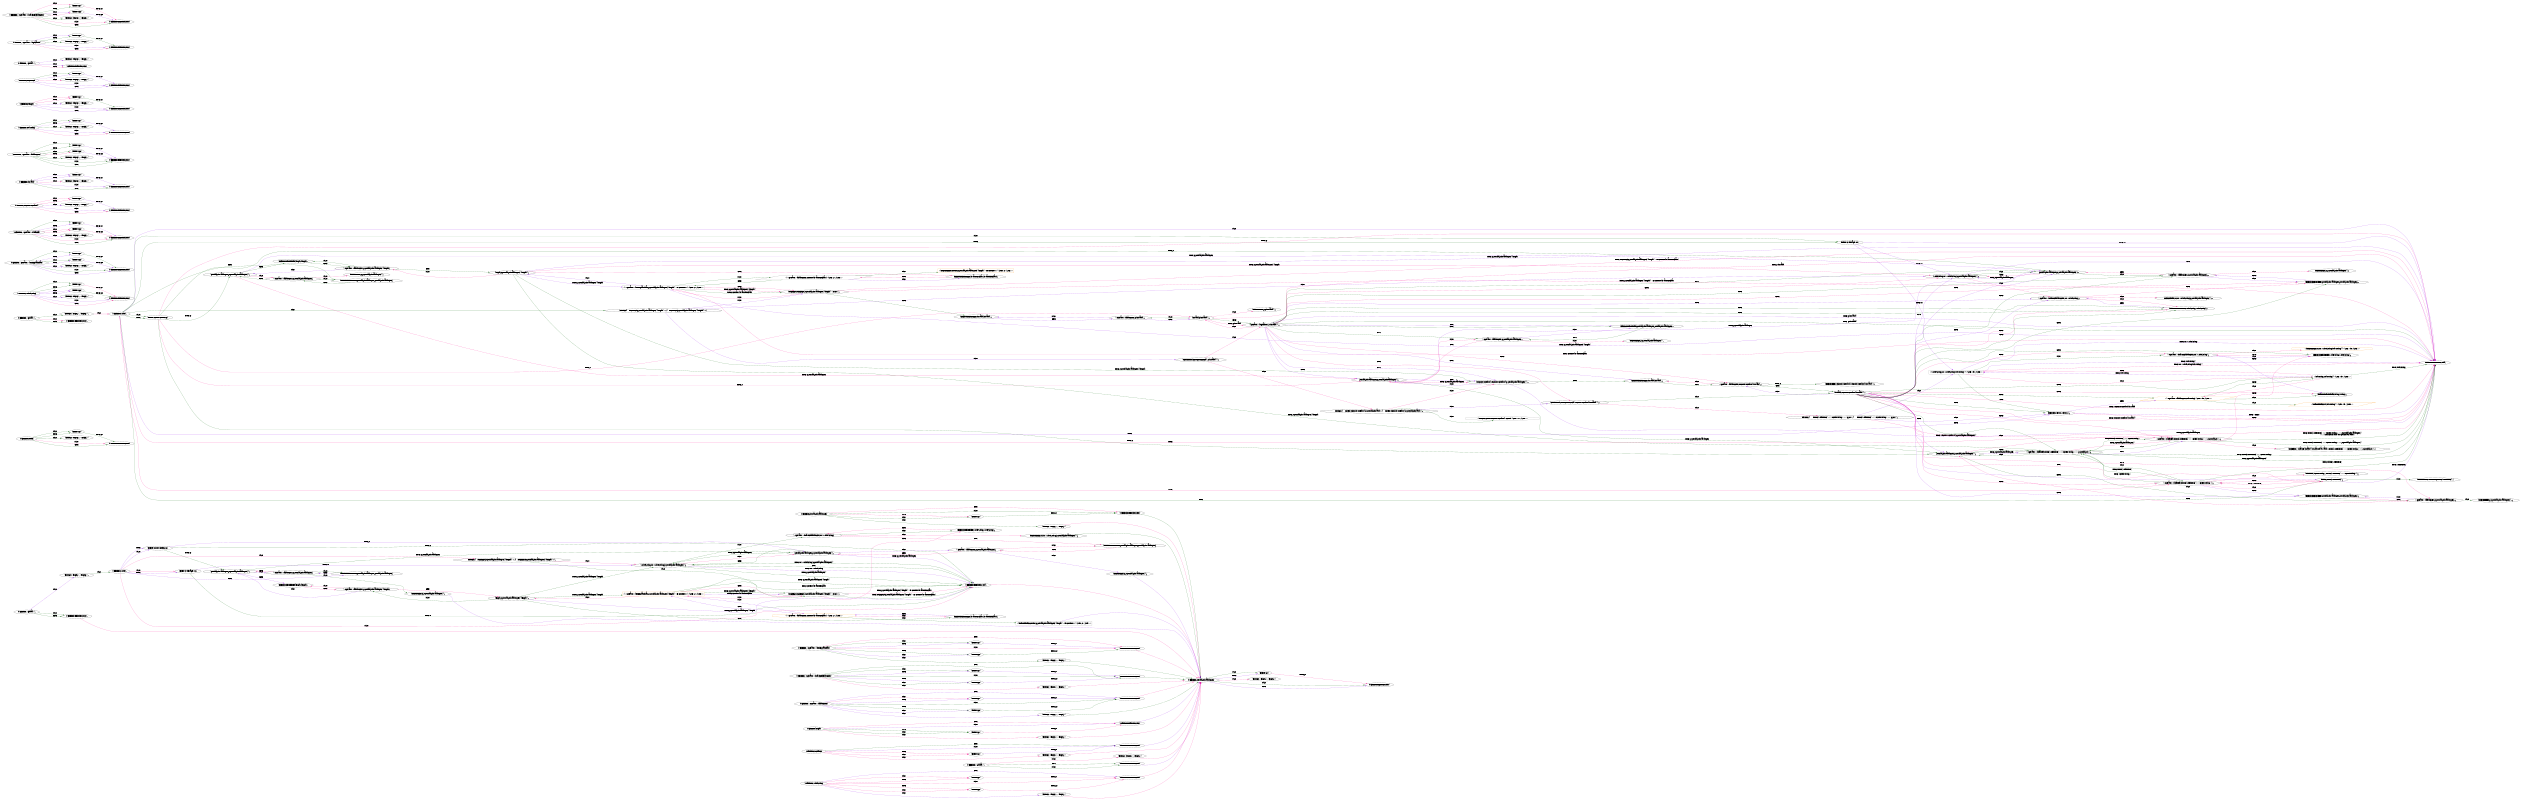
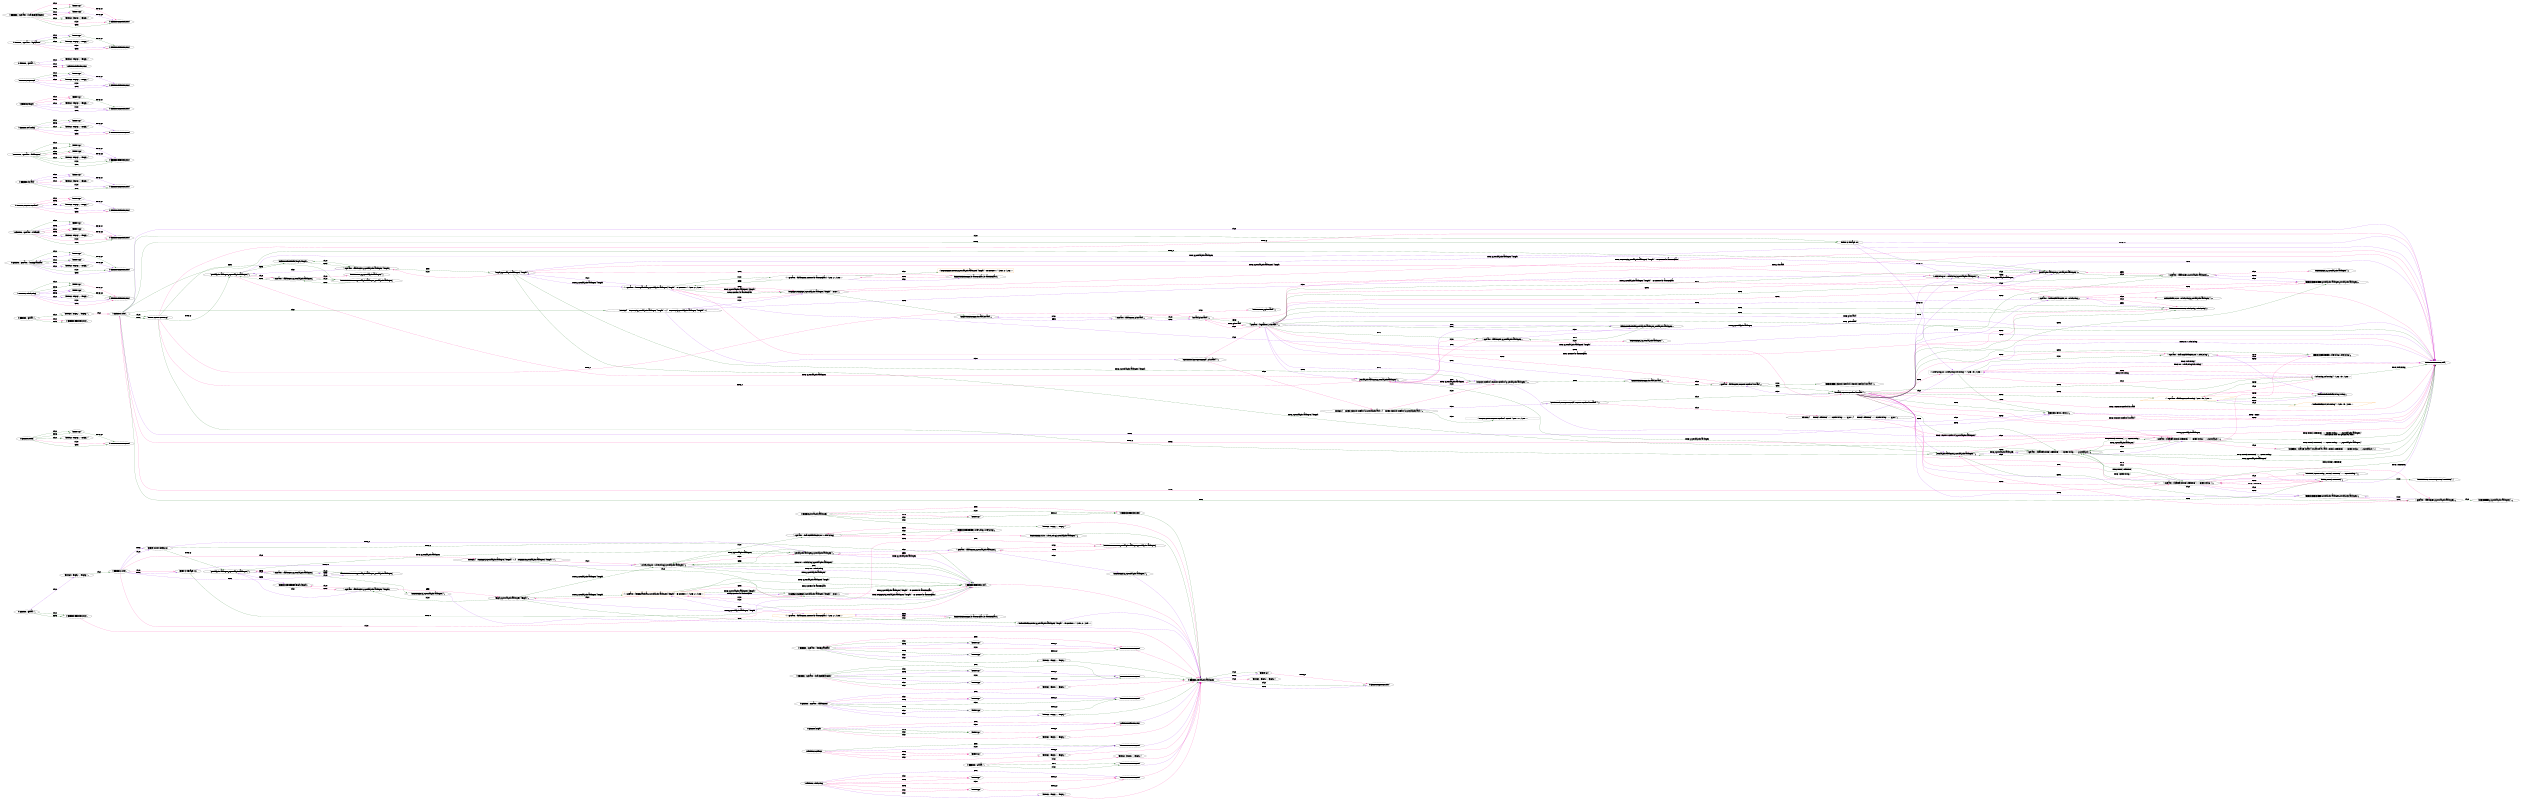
edge "(is_valid,p.is_valid())" -> "(IDENTIFIER,p,p.is_valid())": now "(<operator>.fieldAccess,p.is_valid)" -> "(IDENTIFIER,p,p.is_valid())"
node "<(IDENTIFIER,m,m->WriteString(std::string()))<SUB>15</SUB>>": removed
edge "(<operator>.logicalNot,!p.is_valid())" -> "(CONTROL_STRUCTURE,IF,if (reconstructed_url.is_valid()))": now "(<operator>.logicalNot,!p.is_valid())" -> "(is_valid,reconstructed_url.is_valid())"
edge "(<operator>.fieldAccess,reconstructed_url.is_valid)" -> "(IDENTIFIER,reconstructed_url,reconstructed_url.is_valid())": label "DDG: p" -> "AST: "
edge "(is_valid,reconstructed_url.is_valid())" -> "<(WriteString,m->WriteString(std::string()))<SUB>15</SUB>>": added, label "CDG:"
edge "(RETURN,return;,return;)" -> "<(<operator>.fieldAccess,std::string)<SUB>15</SUB>>": now "(FIELD_IDENTIFIER,string,string)" -> "<(<operator>.fieldAccess,std::string)<SUB>15</SUB>>"
